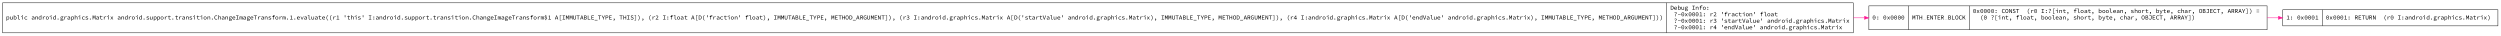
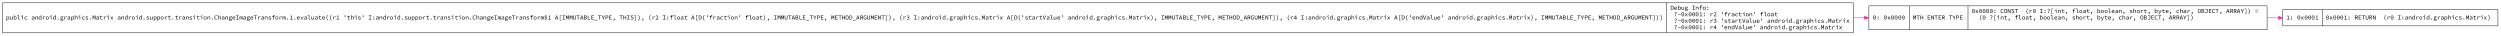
node "0: 0x0000": text "MTH_ENTER_BLOCK" -> "MTH_ENTER_TYPE"
